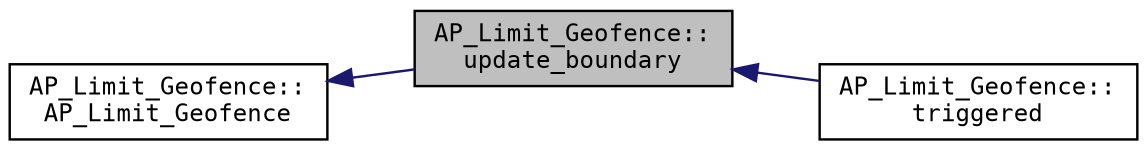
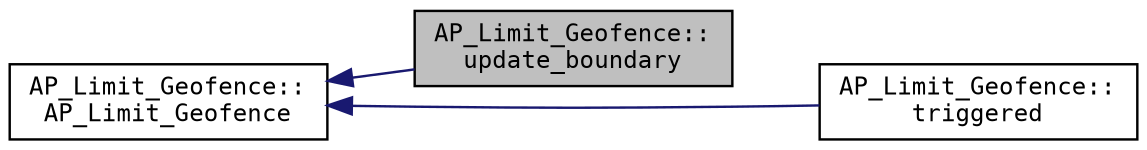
edge "AP_Limit_Geofence:: triggered" -> "AP_Limit_Geofence:: update_boundary": now "AP_Limit_Geofence:: triggered" -> "AP_Limit_Geofence:: AP_Limit_Geofence"
